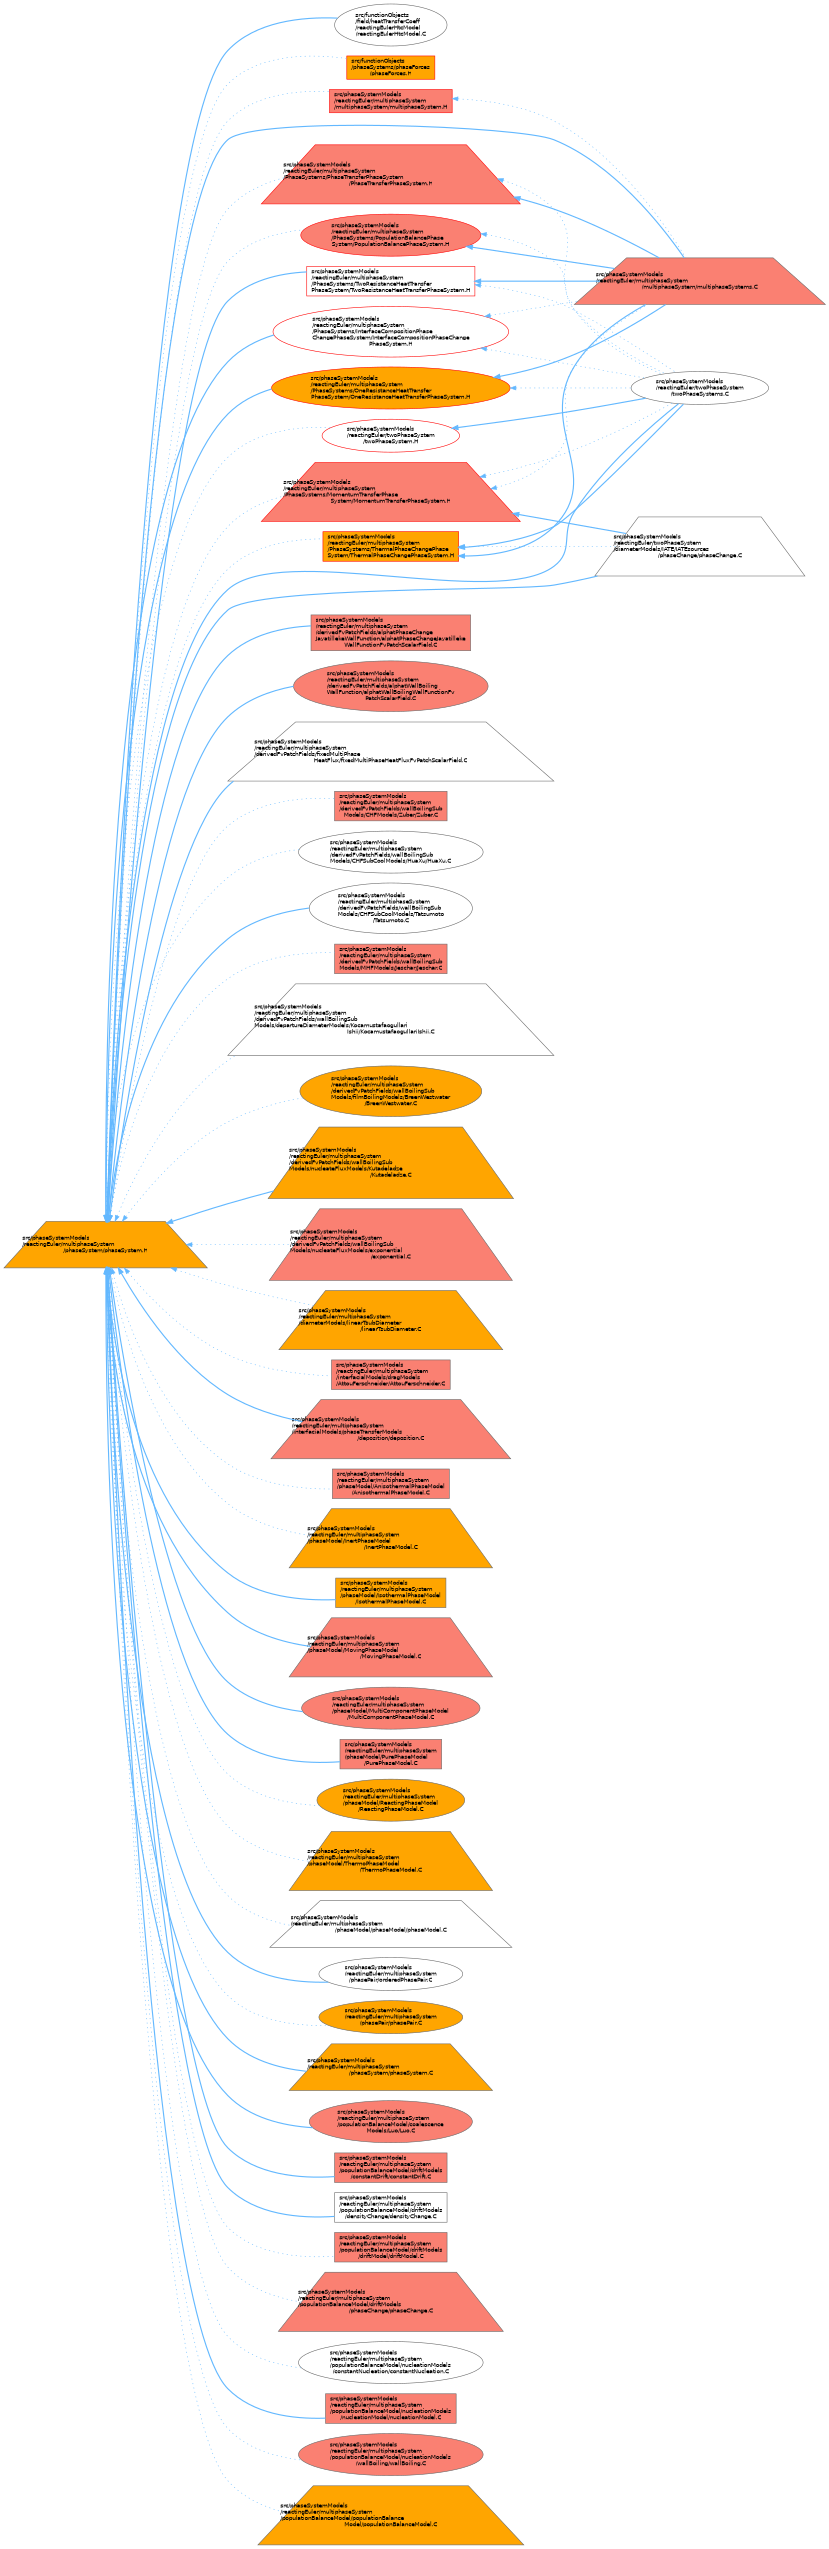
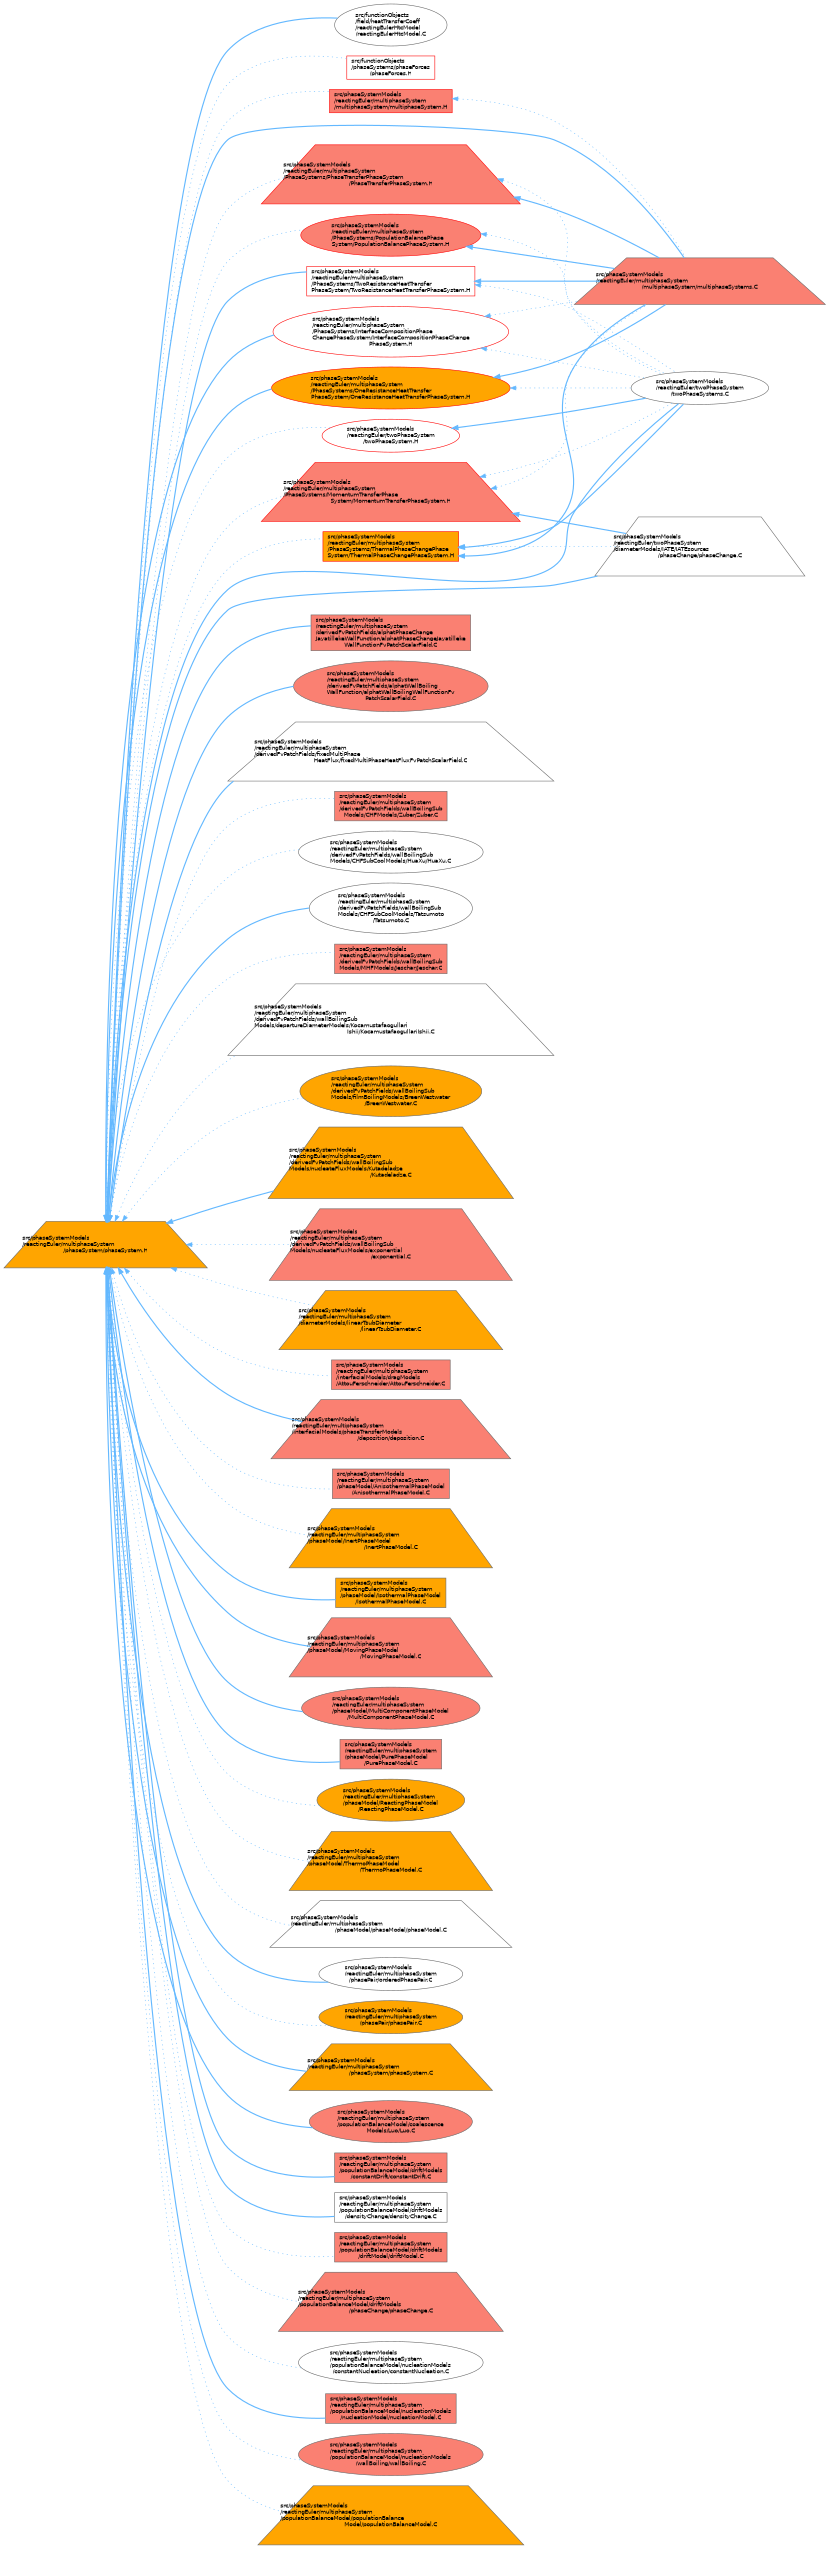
node "src/functionObjects /phaseSystems/phaseForces /phaseForces.H": fillcolor orange -> white
